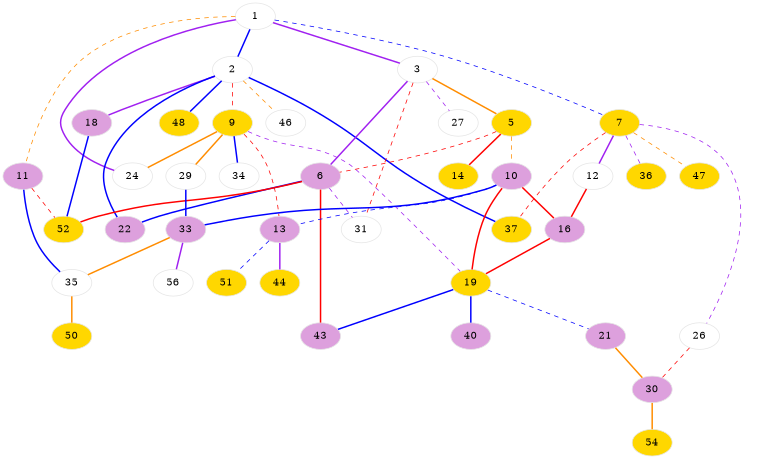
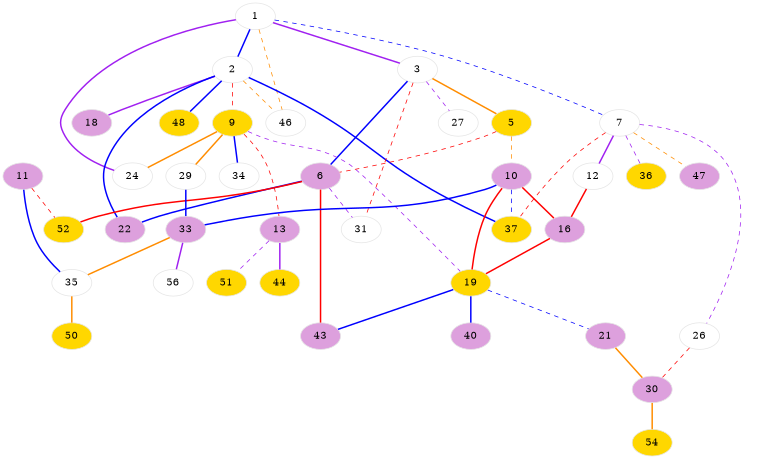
edge "1" -- "11": now "1" -- "46"
edge "3" -- "6": color purple -> blue
node "7": fillcolor gold -> white
edge "18" -- "52": removed
node "14": removed
node "47": fillcolor gold -> plum
edge "10" -- "13": now "10" -- "37"
edge "13" -- "51": color blue -> purple
